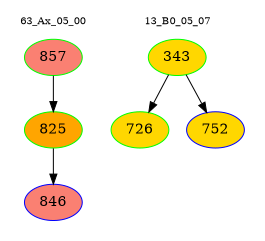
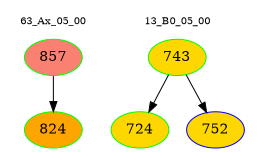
cluster "13_B0_05_07": label "13_B0_05_07" -> "13_B0_05_00"
node "343": label "343" -> "743"
node "825": label "825" -> "824"
node "726": label "726" -> "724"
node "846": removed
